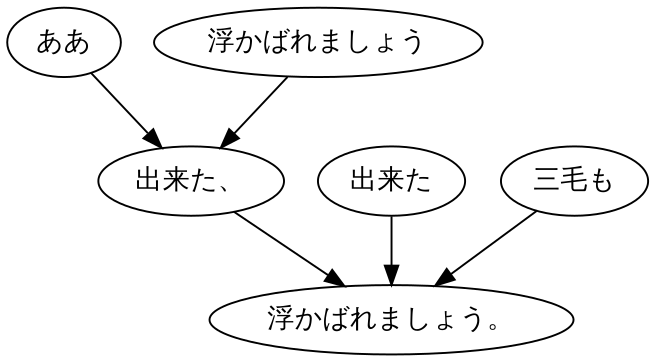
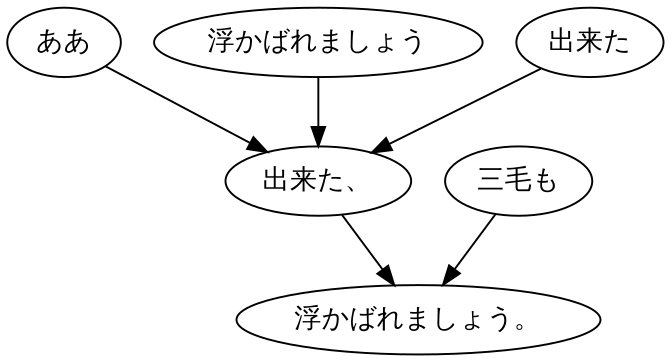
edge "出来た" -> "浮かばれましょう。": now "出来た" -> "出来た、"
